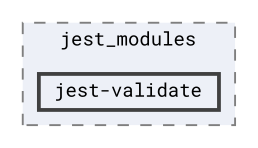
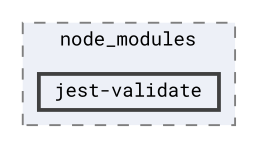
cluster "jest_modules": label "jest_modules" -> "node_modules"
